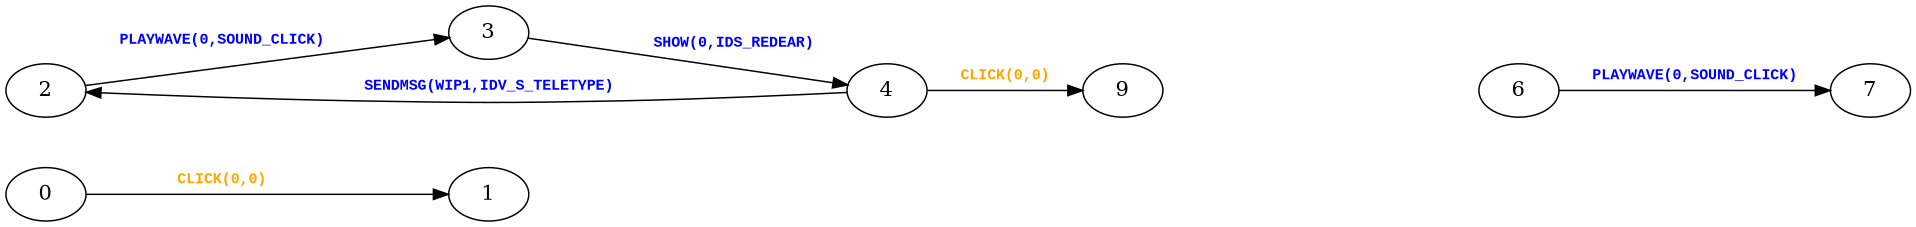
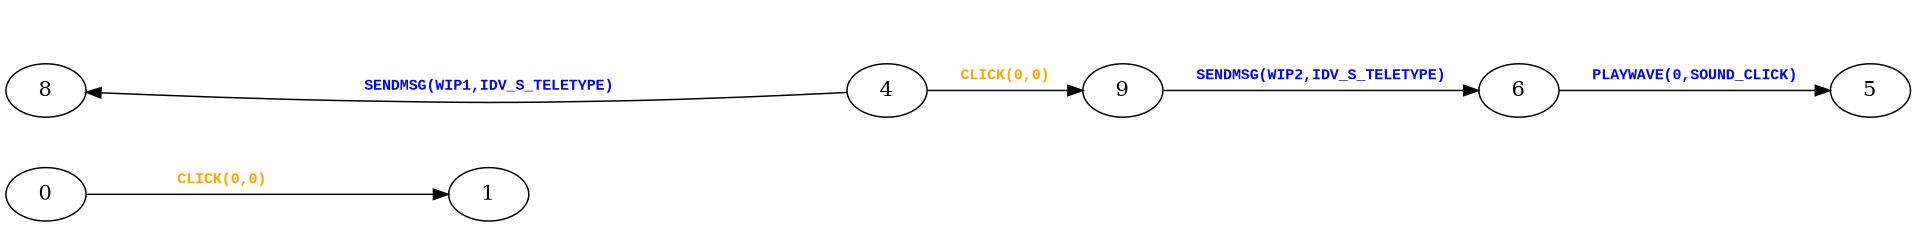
node "3": removed
node "2": label "2" -> "8"
edge "9" -> "6": added, label "SENDMSG(WIP2,IDV_S_TELETYPE)"
node "7": label "7" -> "5"
